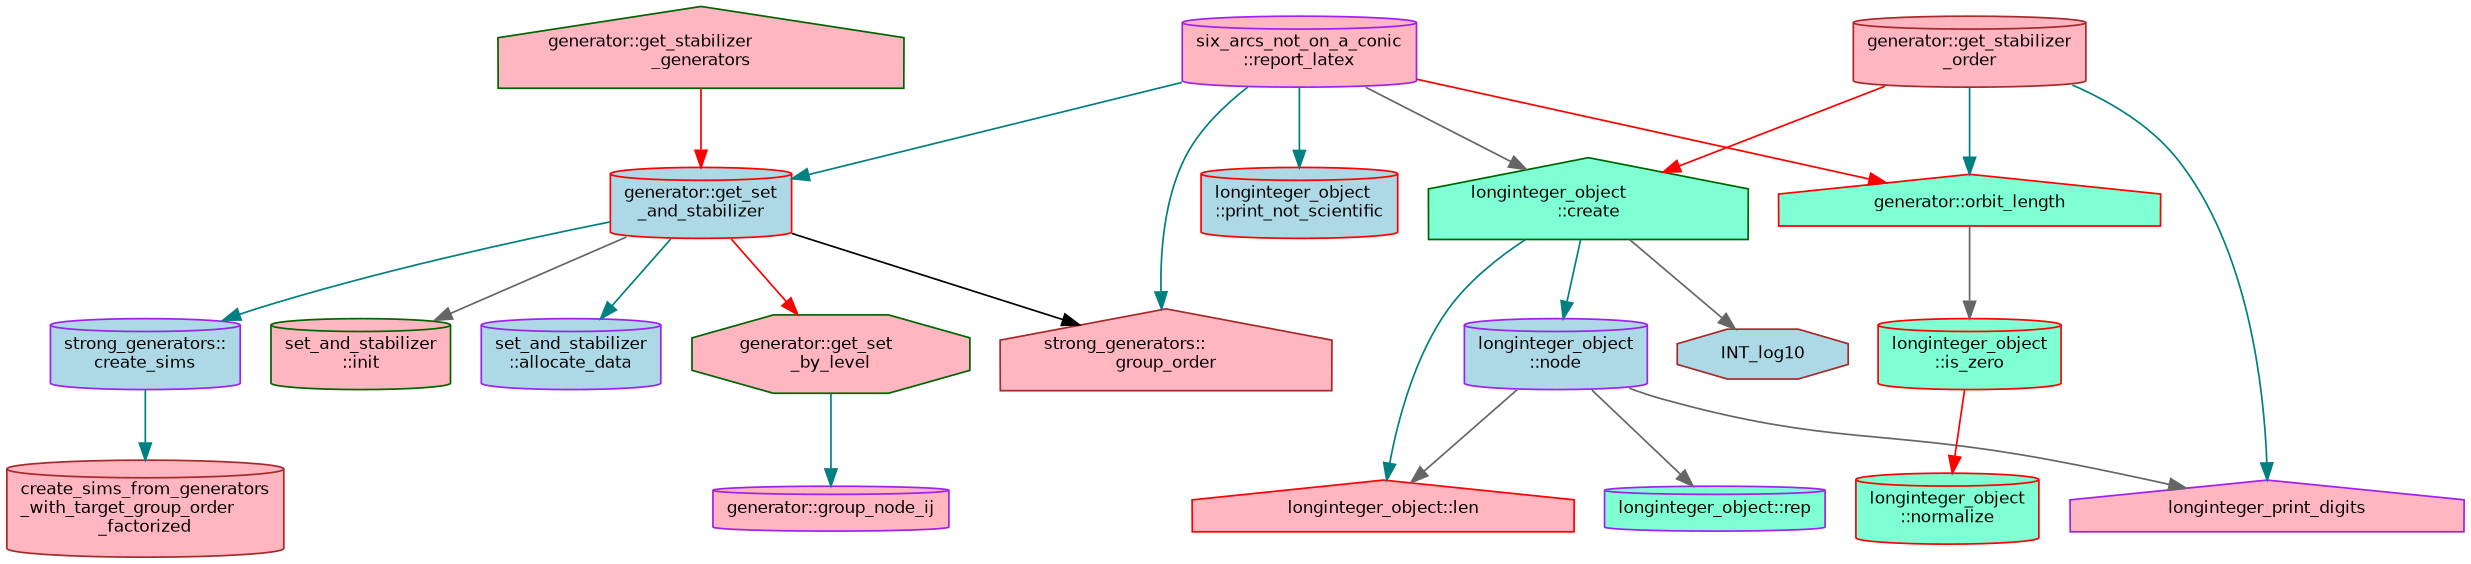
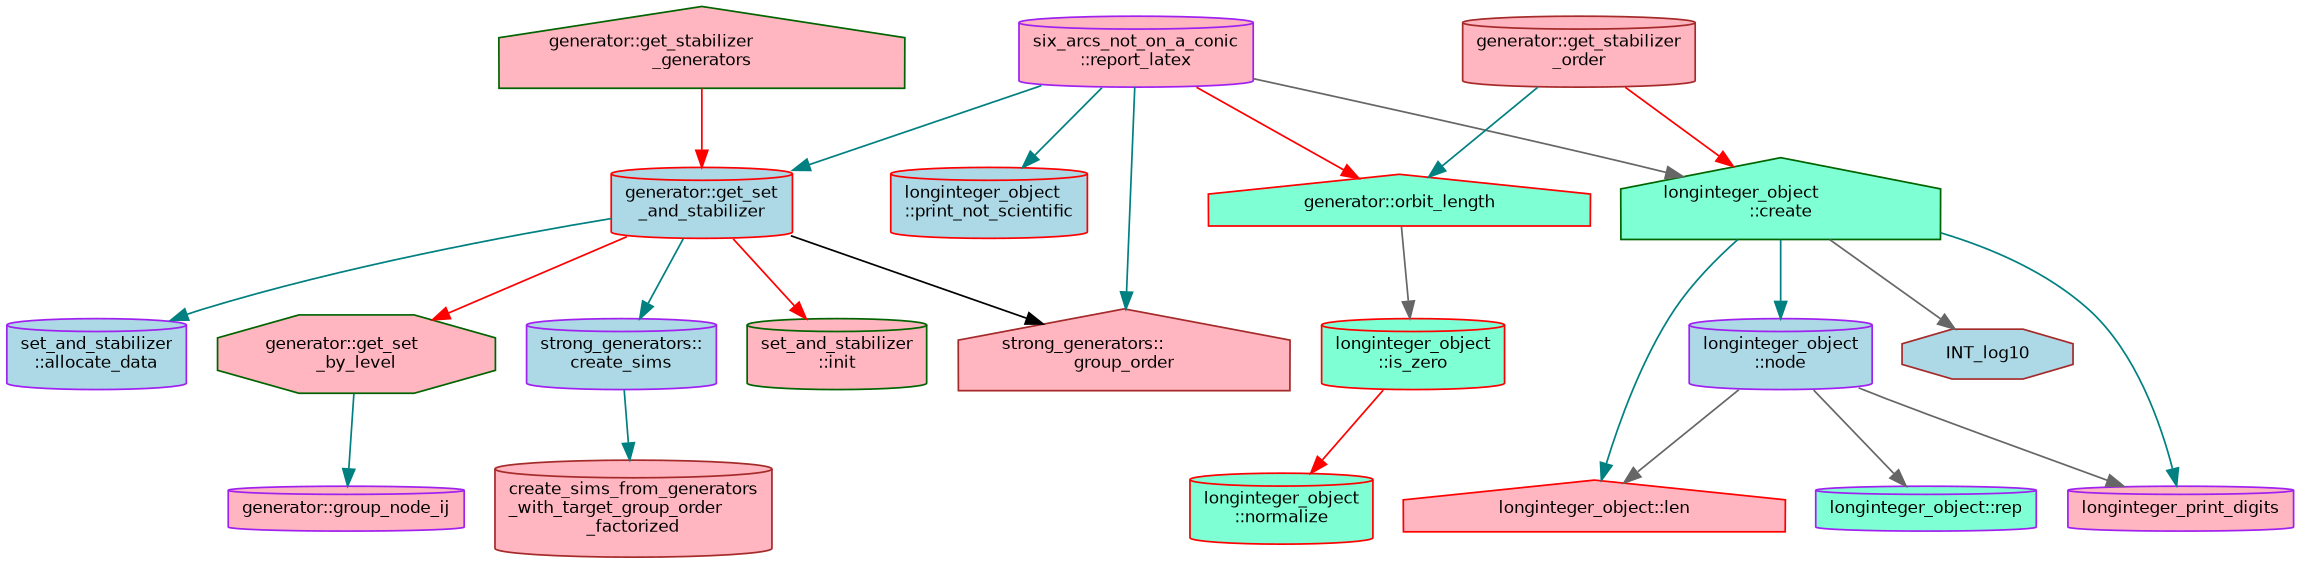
edge "generator::get_stabilizer _order" -> "longinteger_print_digits": now "longinteger_object ::create" -> "longinteger_print_digits"
edge "generator::get_set _and_stabilizer" -> "set_and_stabilizer ::init": color gray40 -> red
node "longinteger_print_digits": shape house -> cylinder
